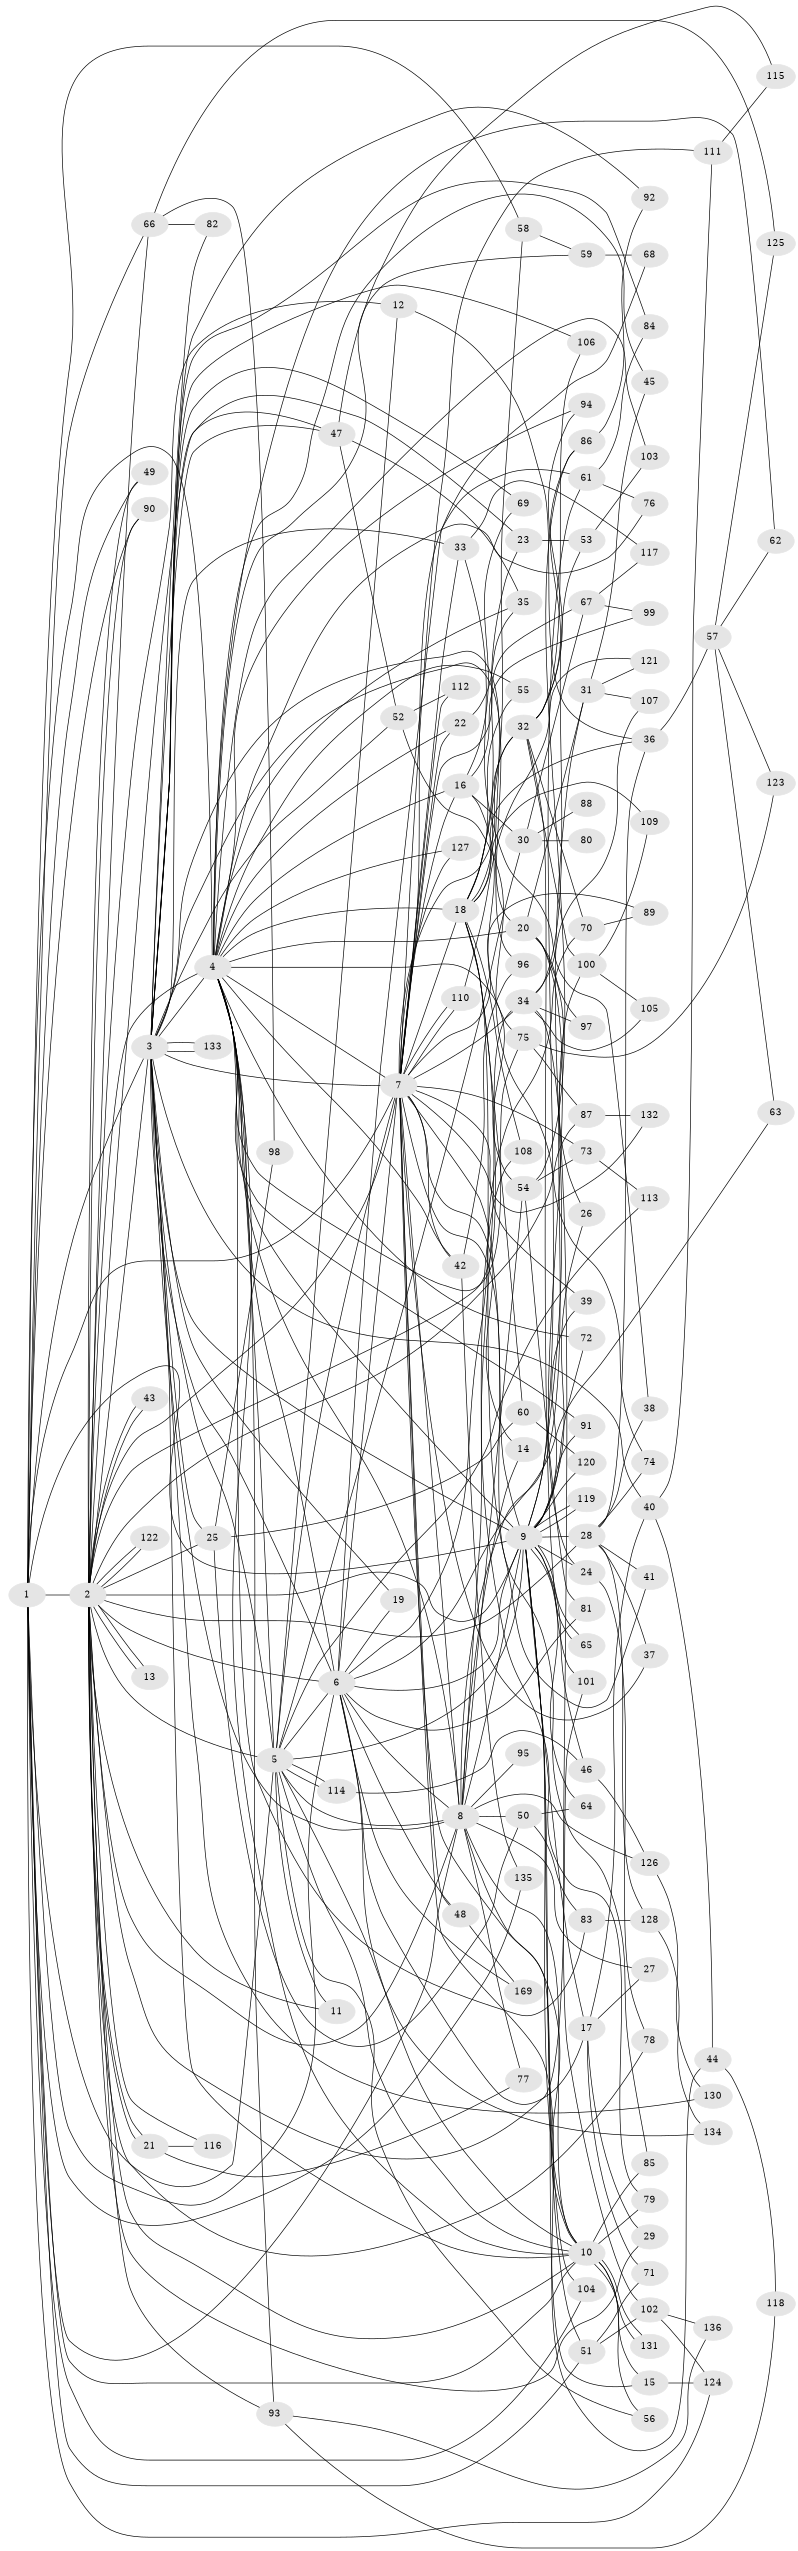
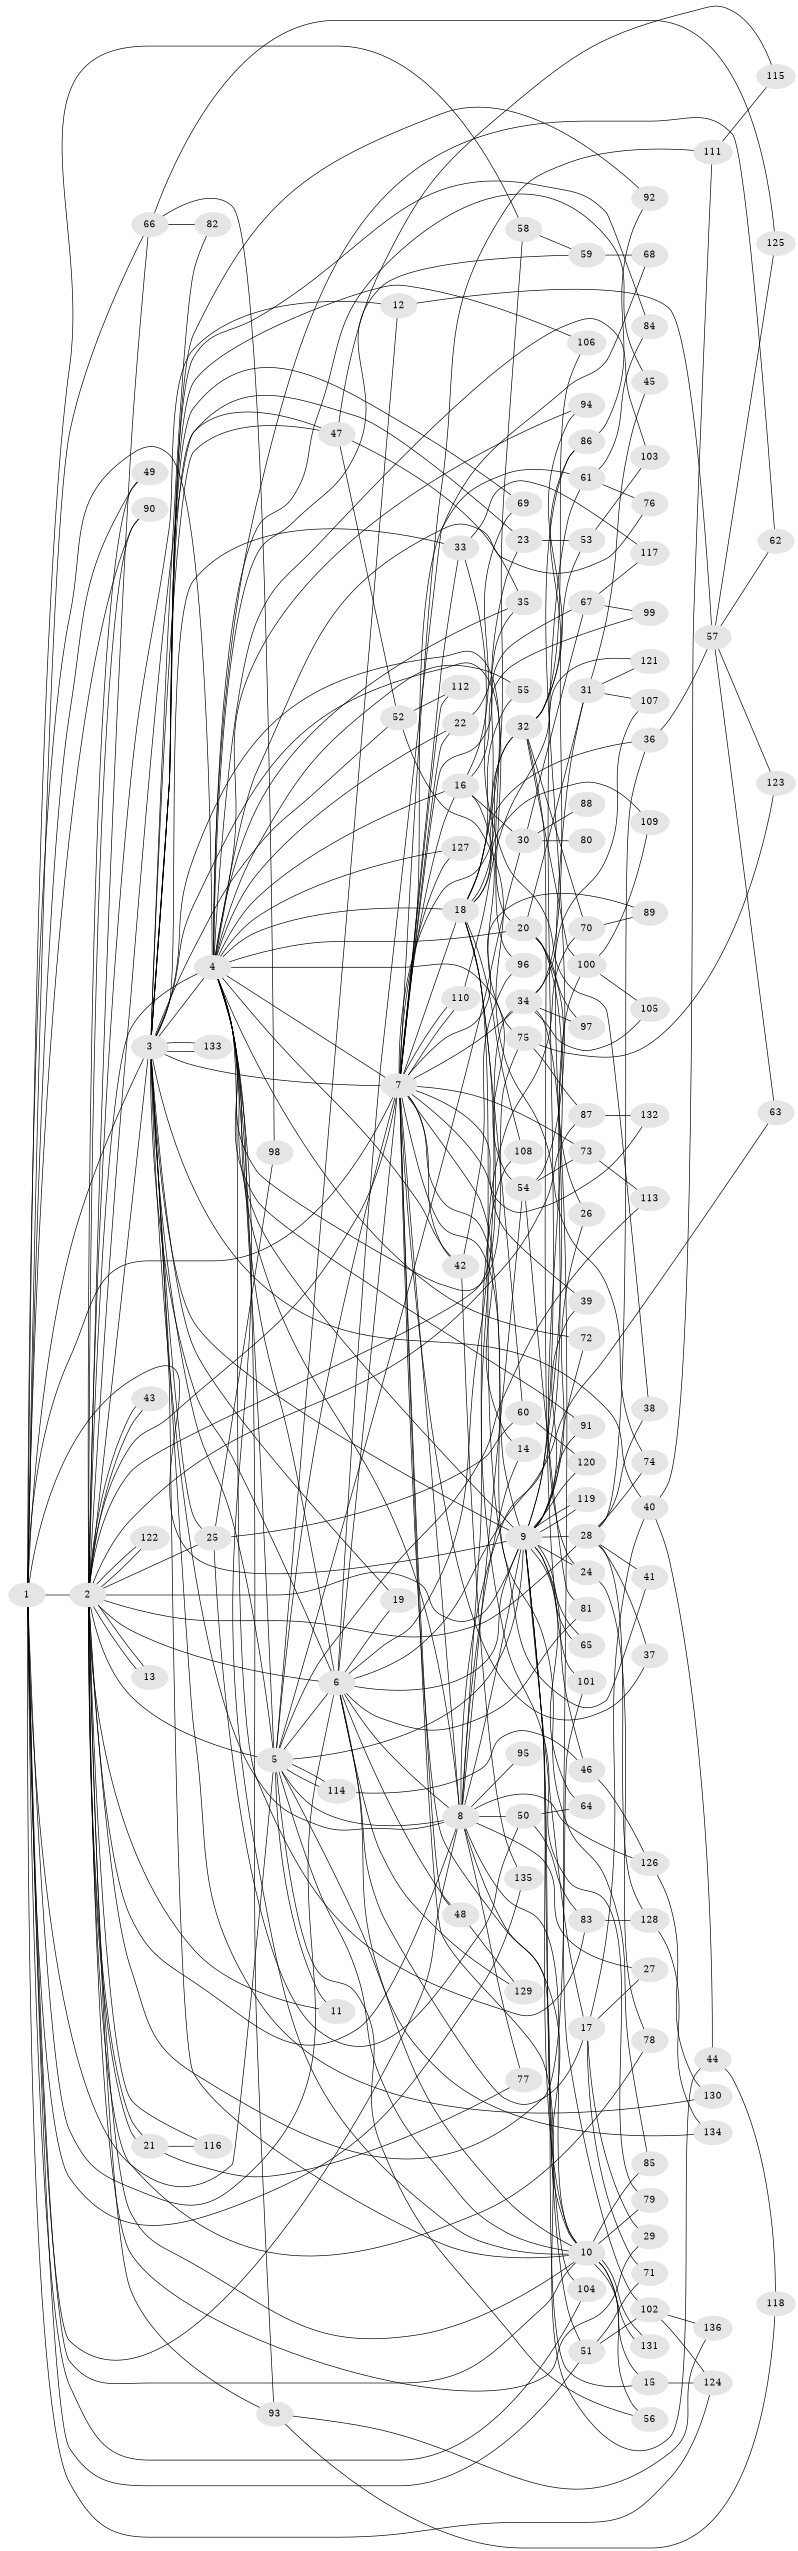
edge "12" -- "36": now "12" -- "57"
node "169": label "169" -> "129"
